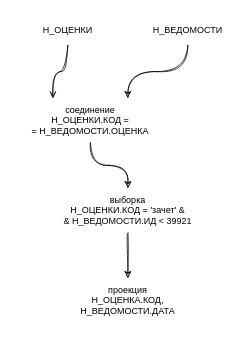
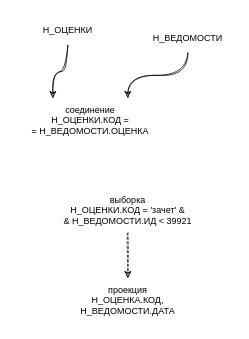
node "Н_ВЕДОМОСТИ": moved (188, 30) -> (188, 38)
edge "Н_ОЦЕНКИ" -> "соединение Н_ОЦЕНКИ.КОД = = Н_ВЕДОМОСТИ.ОЦЕНКА": arrowhead open -> classic
edge "соединение Н_ОЦЕНКИ.КОД = = Н_ВЕДОМОСТИ.ОЦЕНКА" -> "выборка Н_ОЦЕНКИ.КОД = 'зачет' & & Н_ВЕДОМОСТИ.ИД < 39921": removed
edge "выборка Н_ОЦЕНКИ.КОД = 'зачет' & & Н_ВЕДОМОСТИ.ИД < 39921" -> "проекция Н_ОЦЕНКА.КОД, Н_ВЕДОМОСТИ.ДАТА": style solid -> dashed
